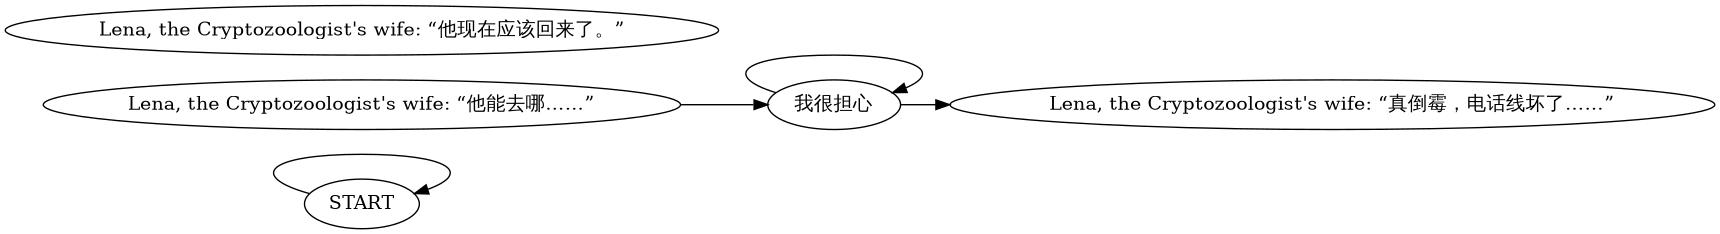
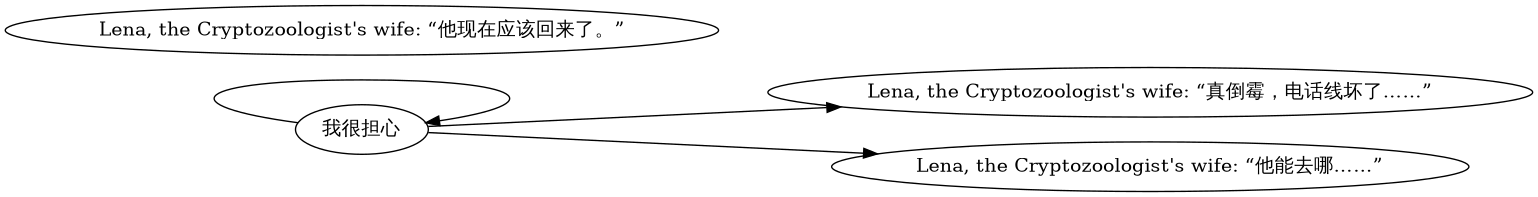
edge "Lena, the Cryptozoologist's wife: “他能去哪……”" -> "我很担心": reversed
node "START": removed
